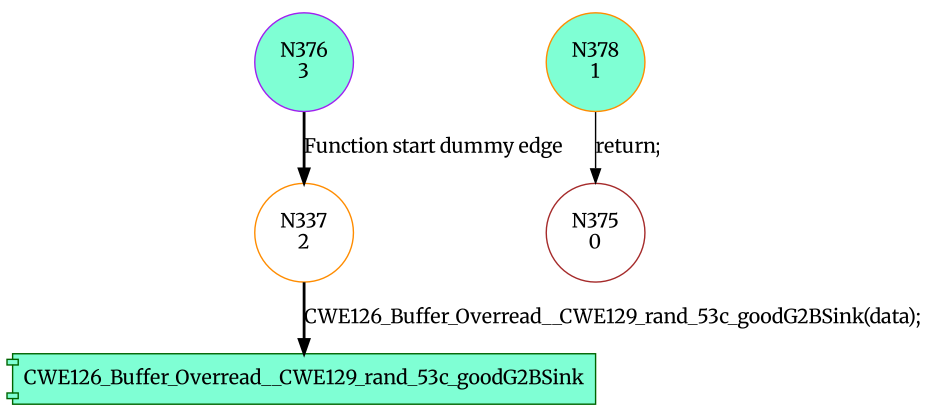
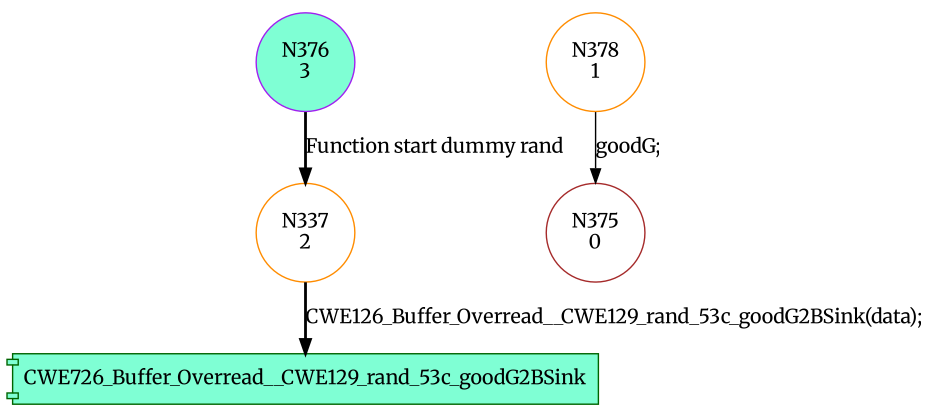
node "N378 1": fillcolor aquamarine -> white
edge "N376 3" -> "N337 2": label "Function start dummy edge" -> "Function start dummy rand"
edge "N378 1" -> "N375 0": label "return;" -> "goodG;"
node "CWE126_Buffer_Overread__CWE129_rand_53c_goodG2BSink": label "CWE126_Buffer_Overread__CWE129_rand_53c_goodG2BSink" -> "CWE726_Buffer_Overread__CWE129_rand_53c_goodG2BSink"
